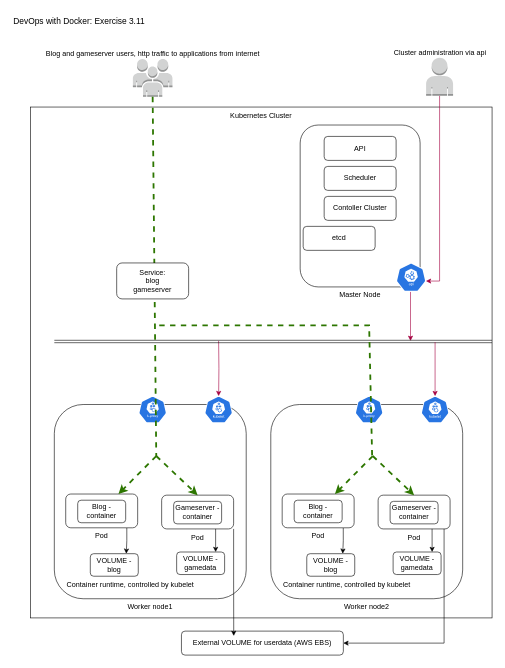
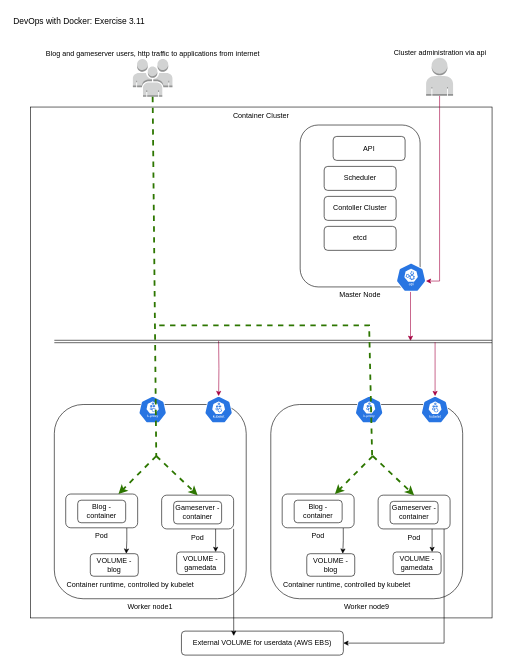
node "Kubernetes Cluster": label "Kubernetes Cluster" -> "Container Cluster"
node "API": moved (360, 149) -> (369, 149)
node "etcd": moved (339, 239) -> (360, 239)
node "Service: blog gameserver": removed
node "Worker node2": label "Worker node2" -> "Worker node9"
